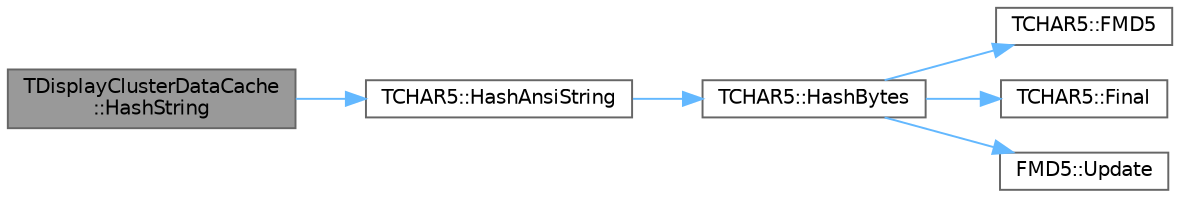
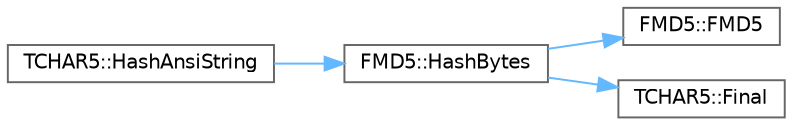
node "TCHAR5::FMD5": label "TCHAR5::FMD5" -> "FMD5::FMD5"
node "TDisplayClusterDataCache ::HashString": removed
node "TCHAR5::HashBytes": label "TCHAR5::HashBytes" -> "FMD5::HashBytes"
node "FMD5::Update": removed
